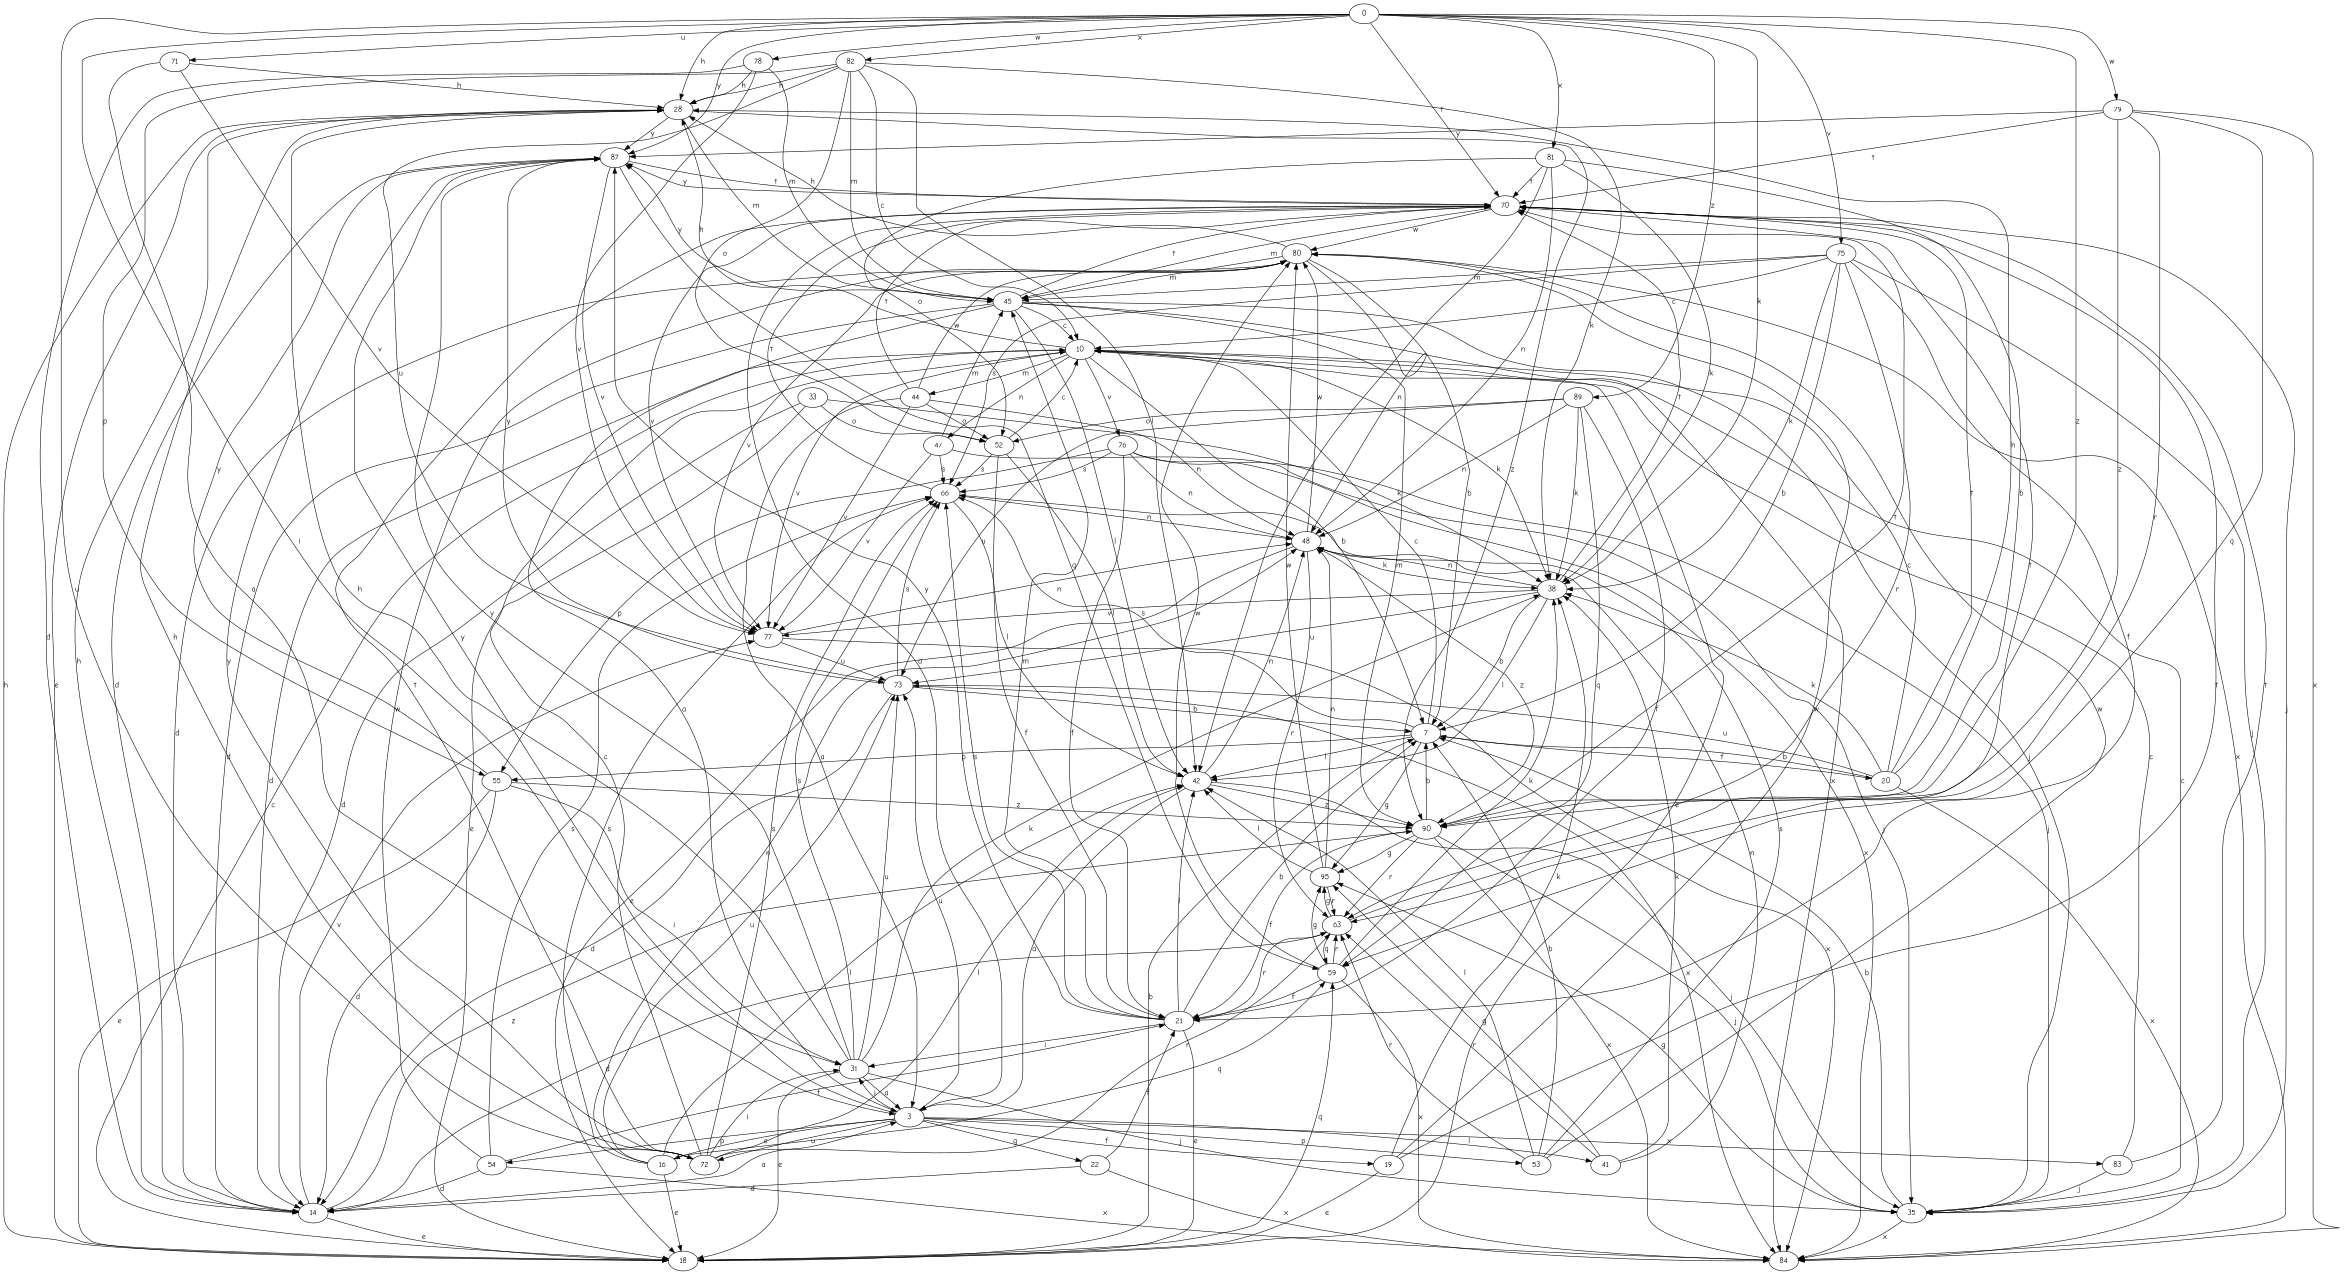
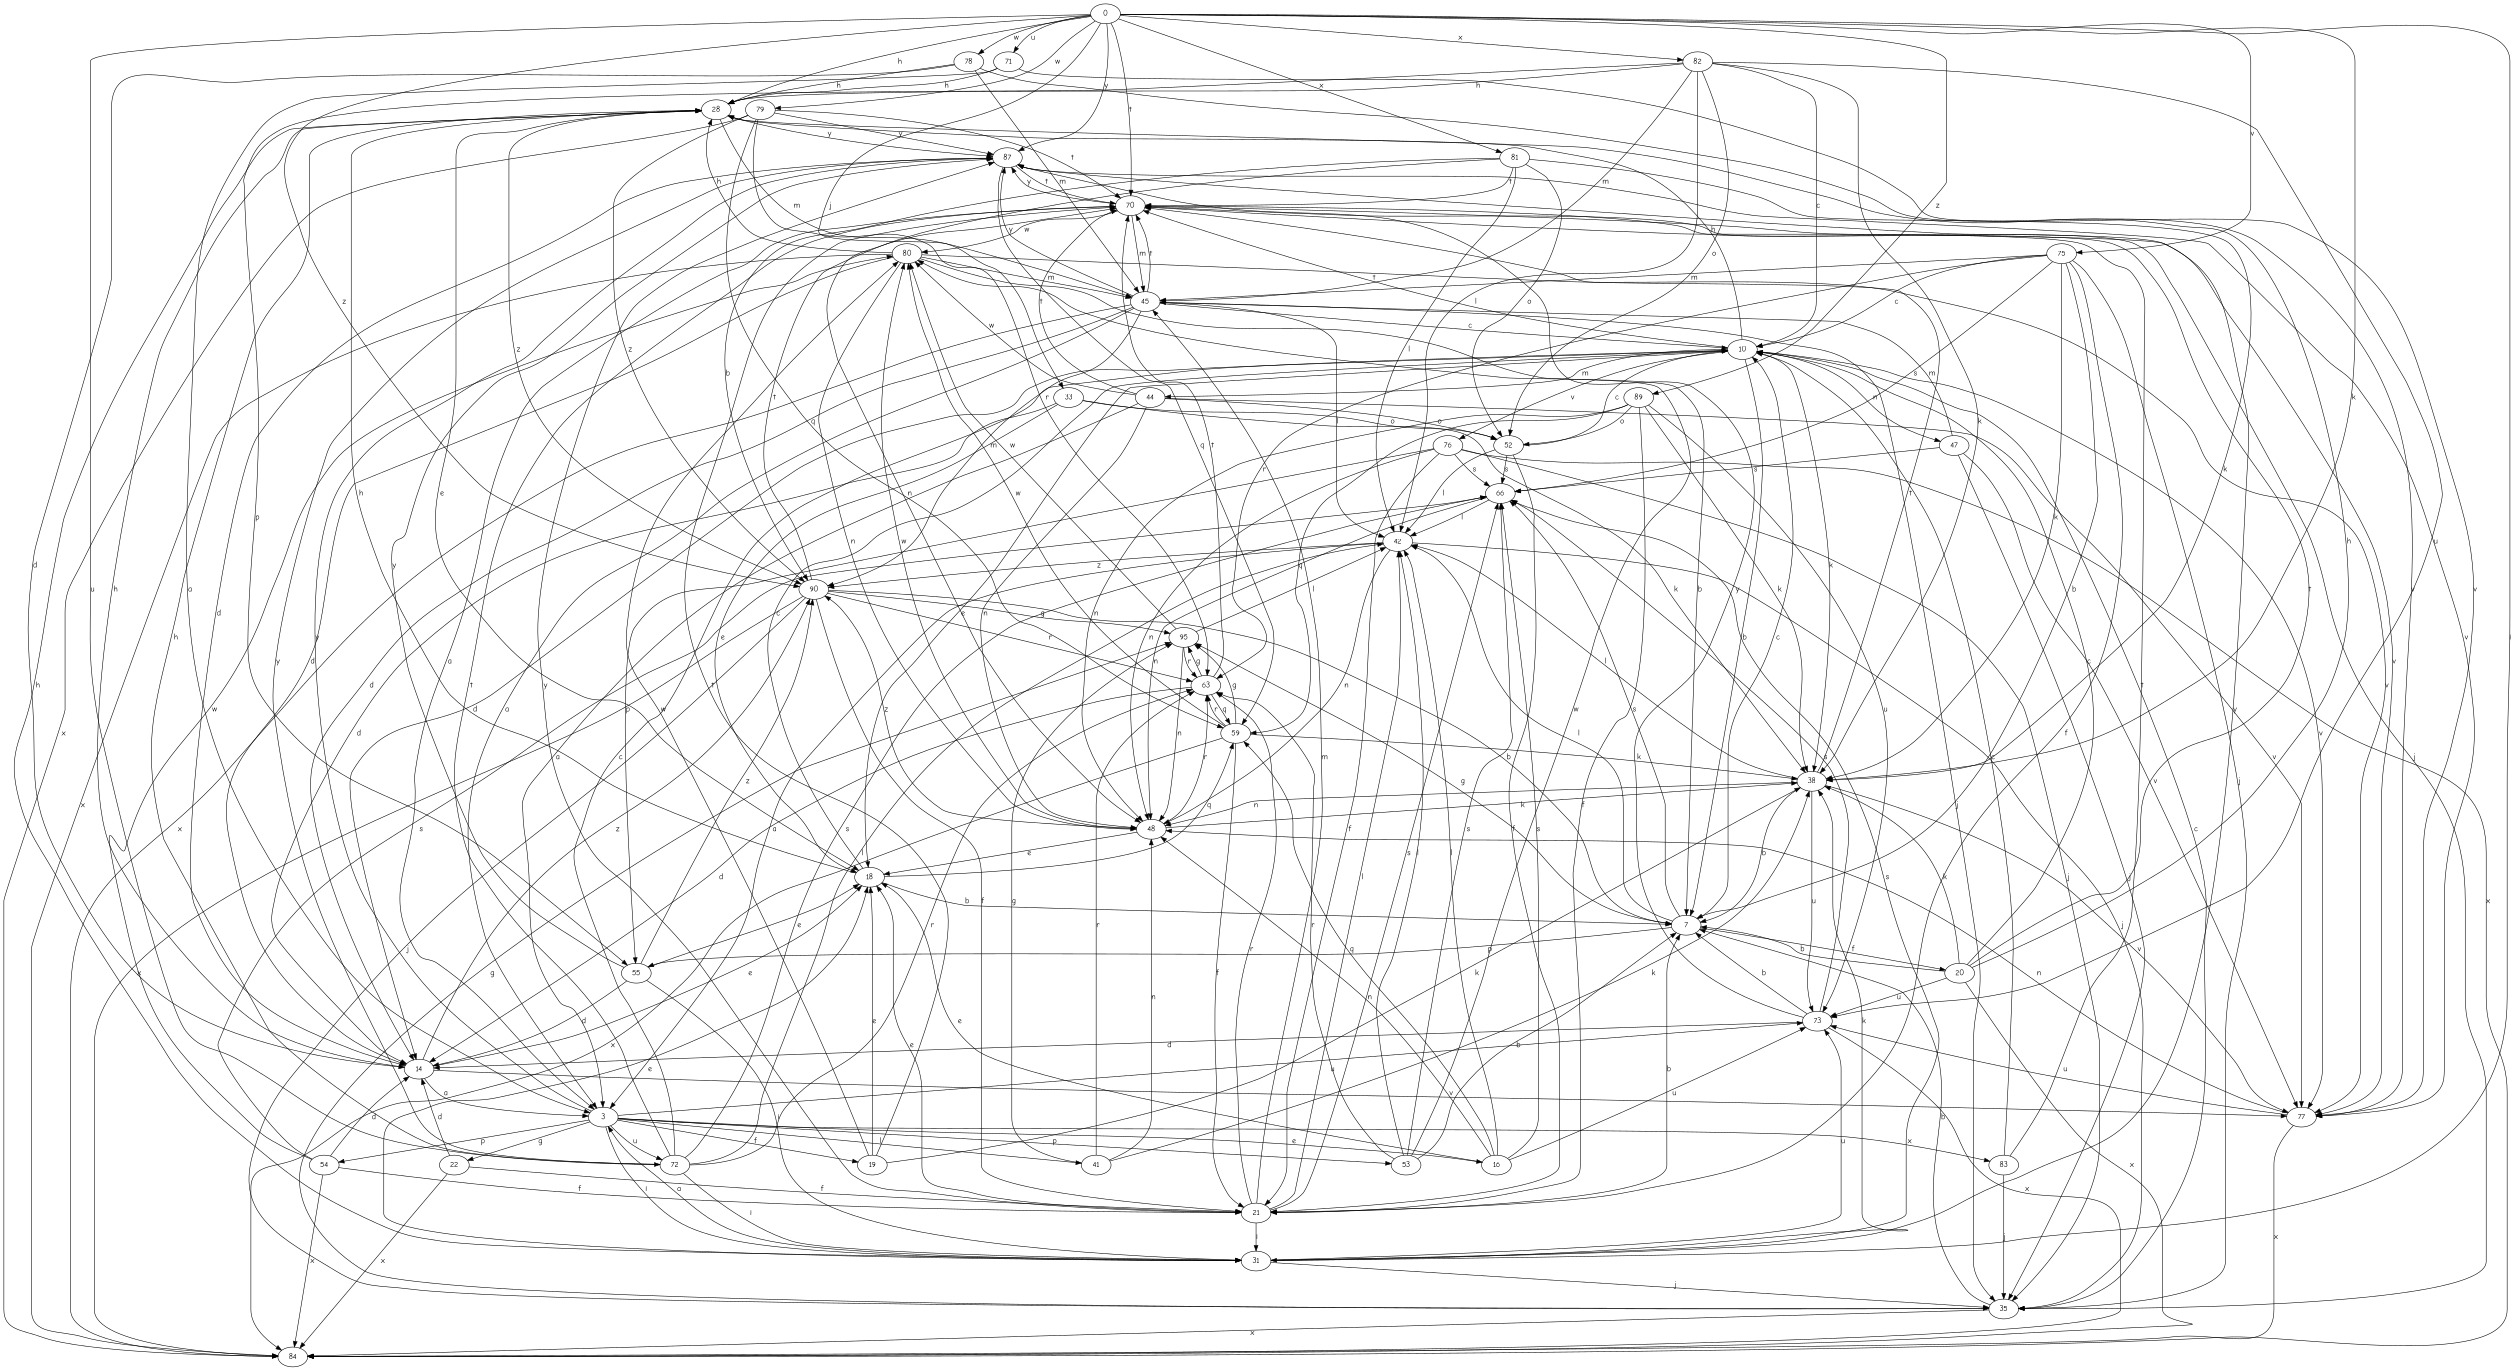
edge "0" -> "33": added, label "j"
edge "66" -> "70": now "10" -> "70"
